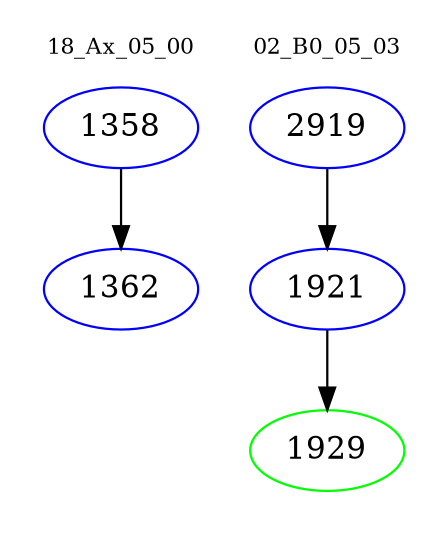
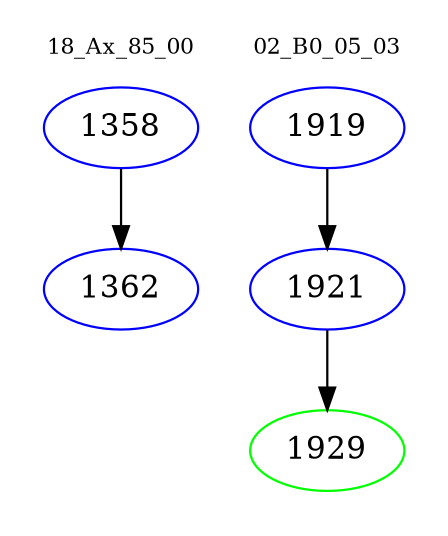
cluster "18_Ax_05_00": label "18_Ax_05_00" -> "18_Ax_85_00"
node "2919": label "2919" -> "1919"
